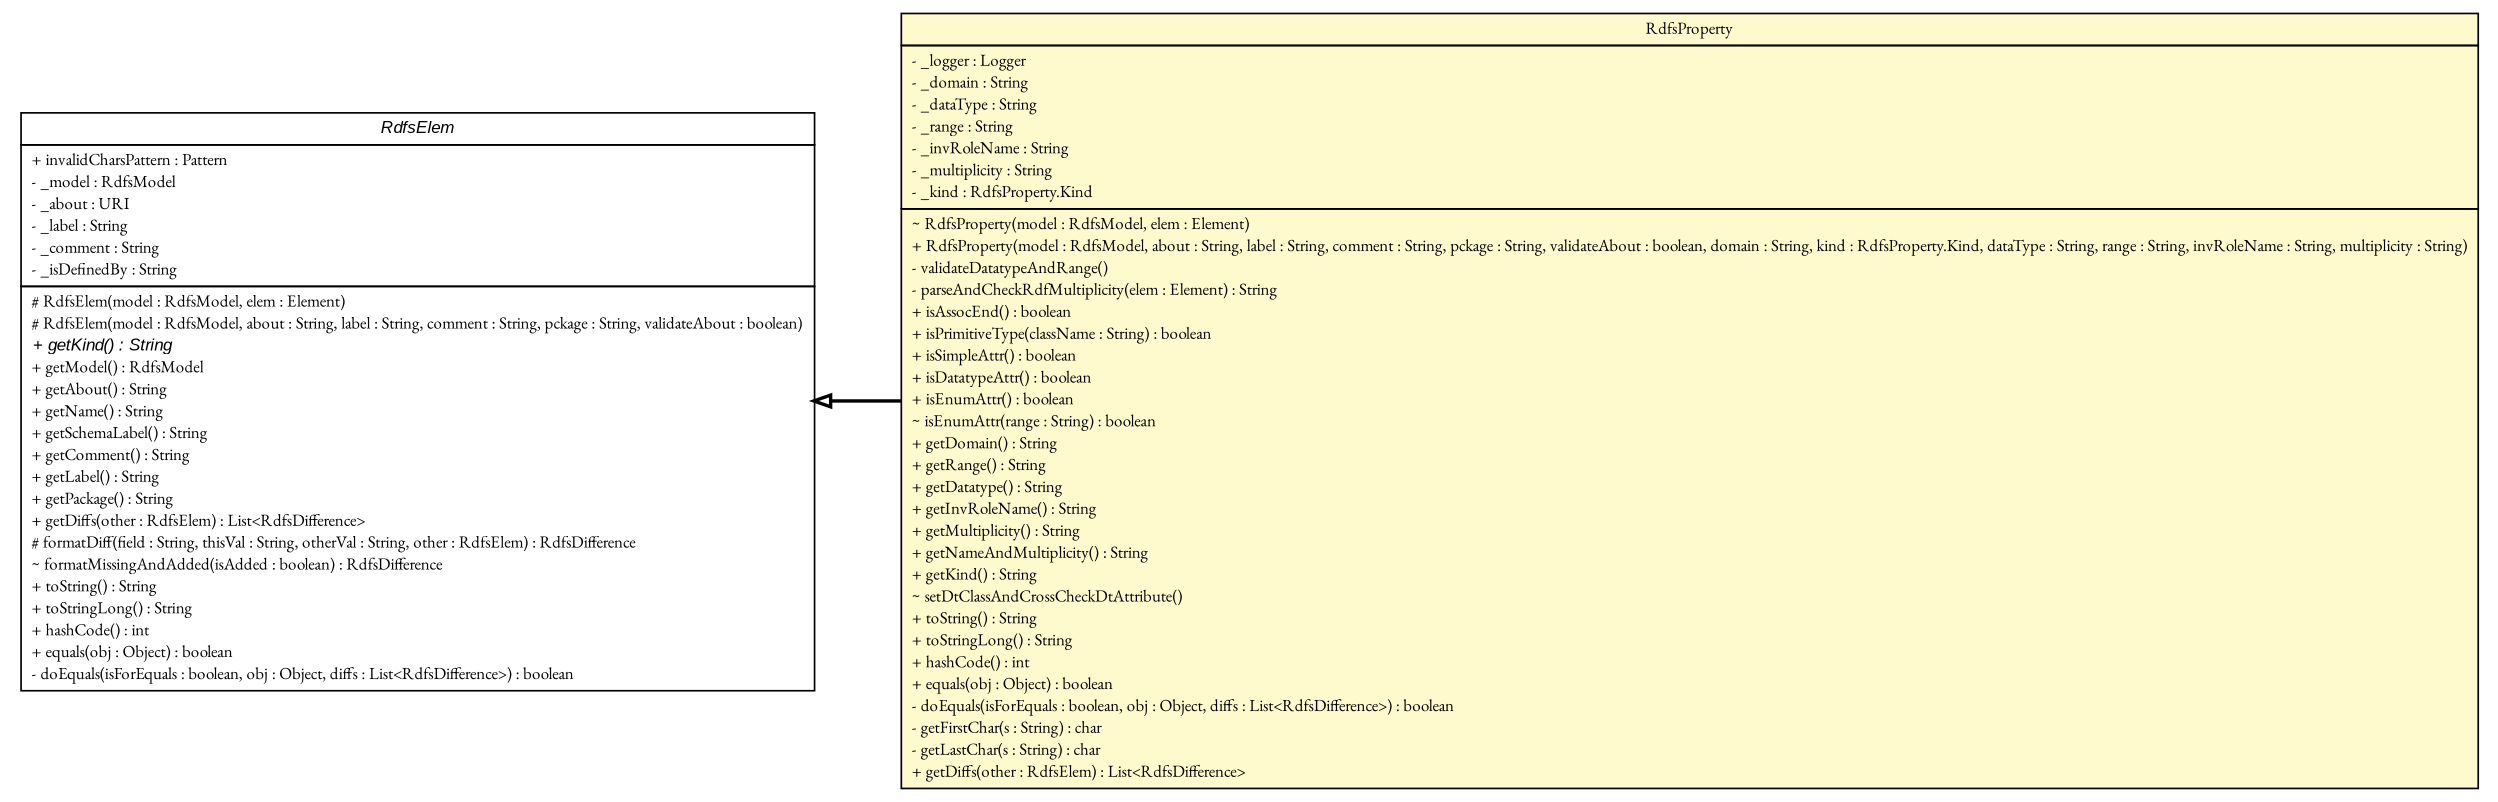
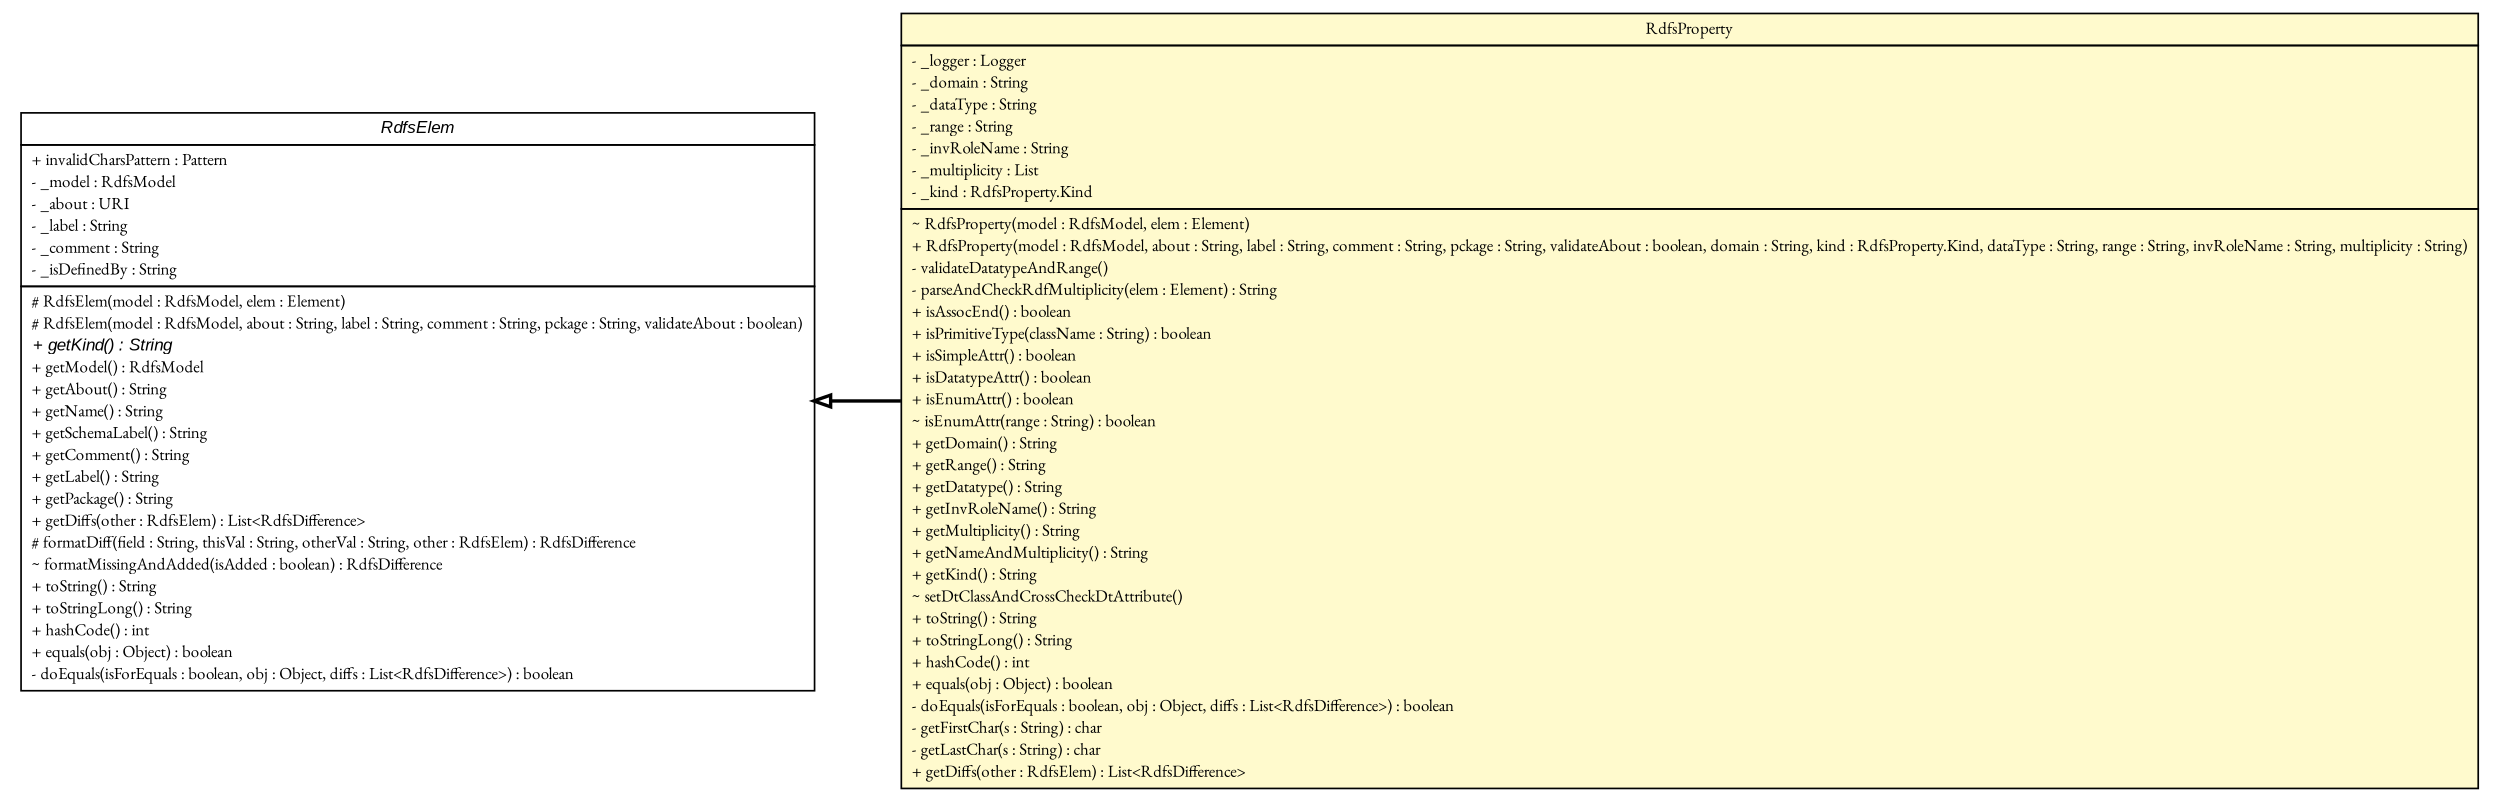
node "RdfsProperty": text "- _multiplicity : String" -> "- _multiplicity : List"
